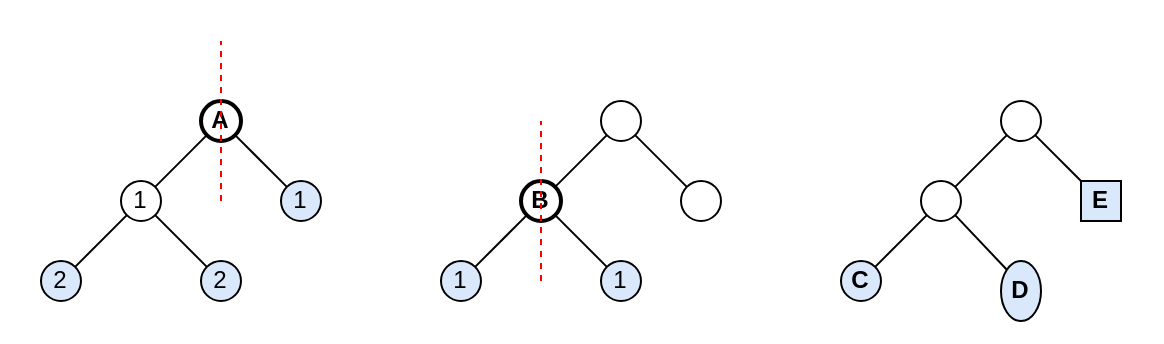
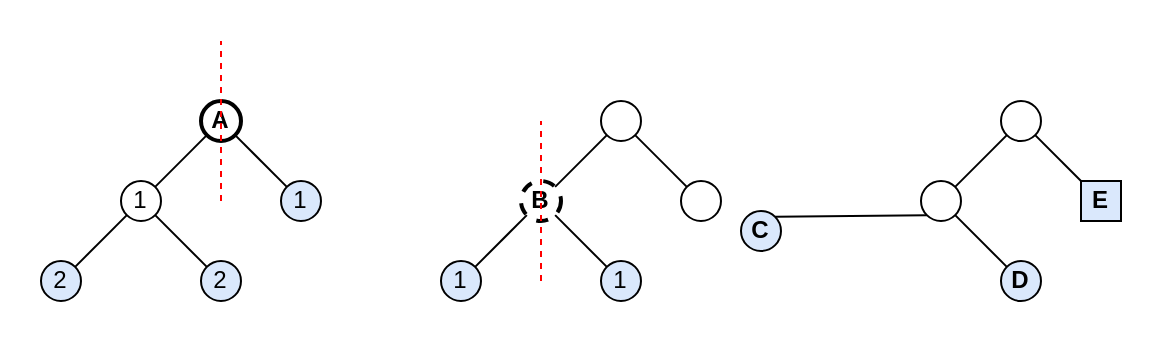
node "B": style solid -> dashed
node "C": moved (861, 281) -> (761, 231)
node "D": size 40x60 -> 40x40
